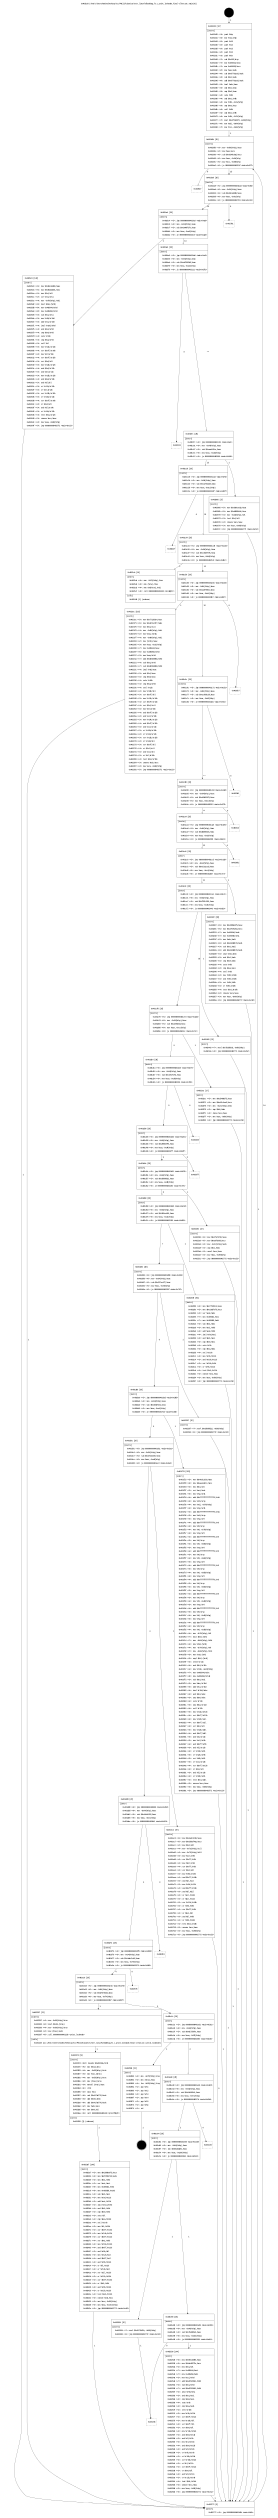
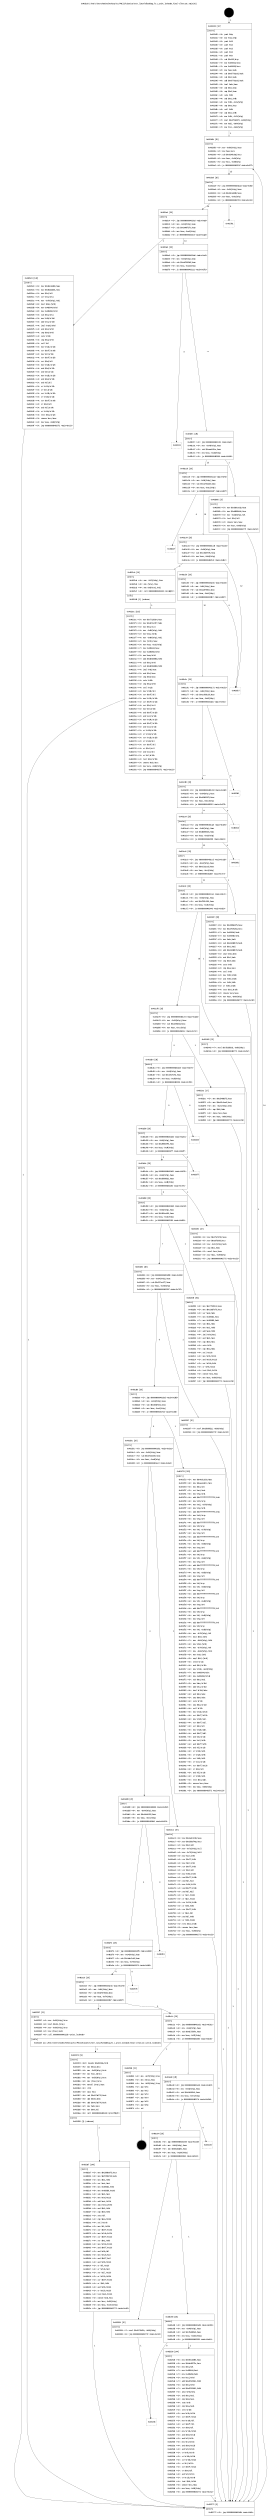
node "0x40251f": removed
edge "0x401c34 [28]" -> "0x401c50 [28]": now "0x401c34 [28]" -> "0x4026b7"
edge "0x401c50 [28]" -> "0x4021ec [163]": now "0x4021dc [16]" -> "0x4021ec [163]"
